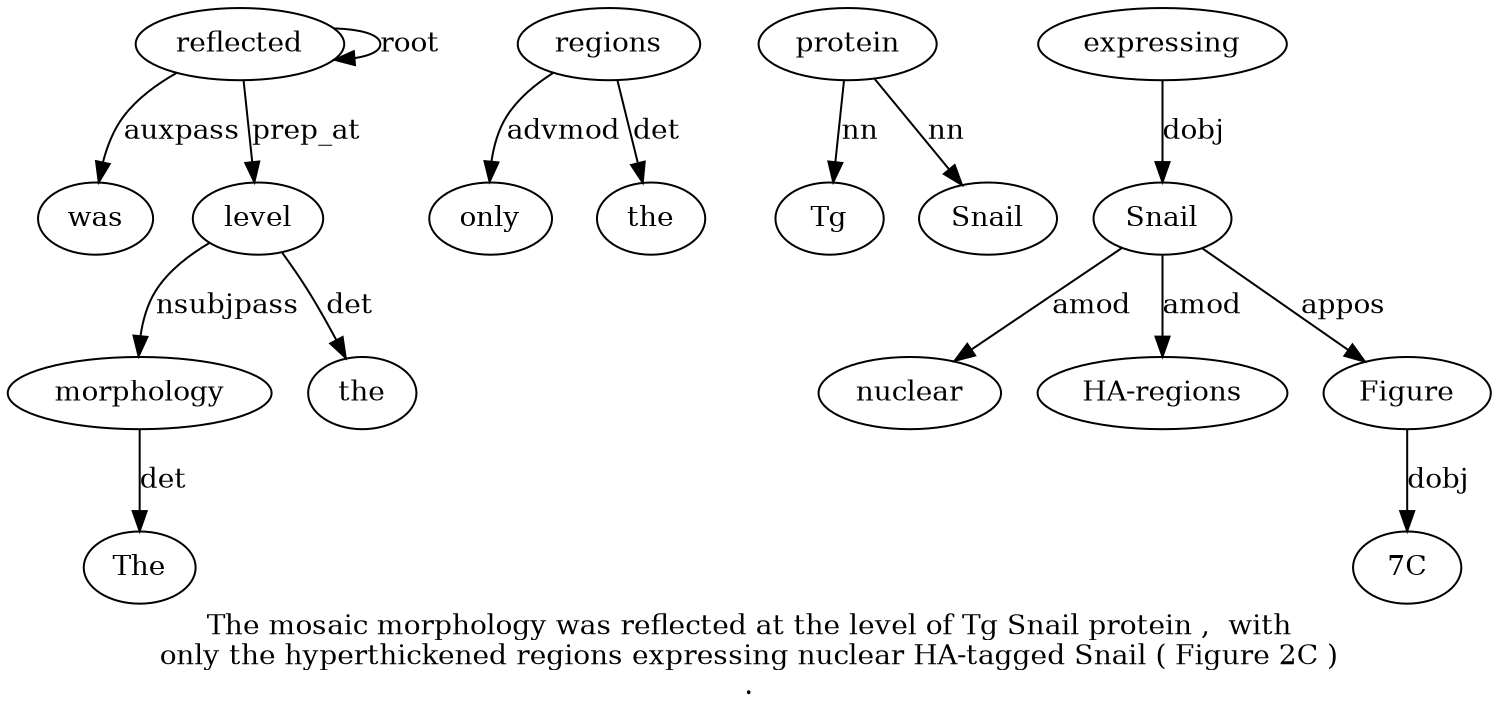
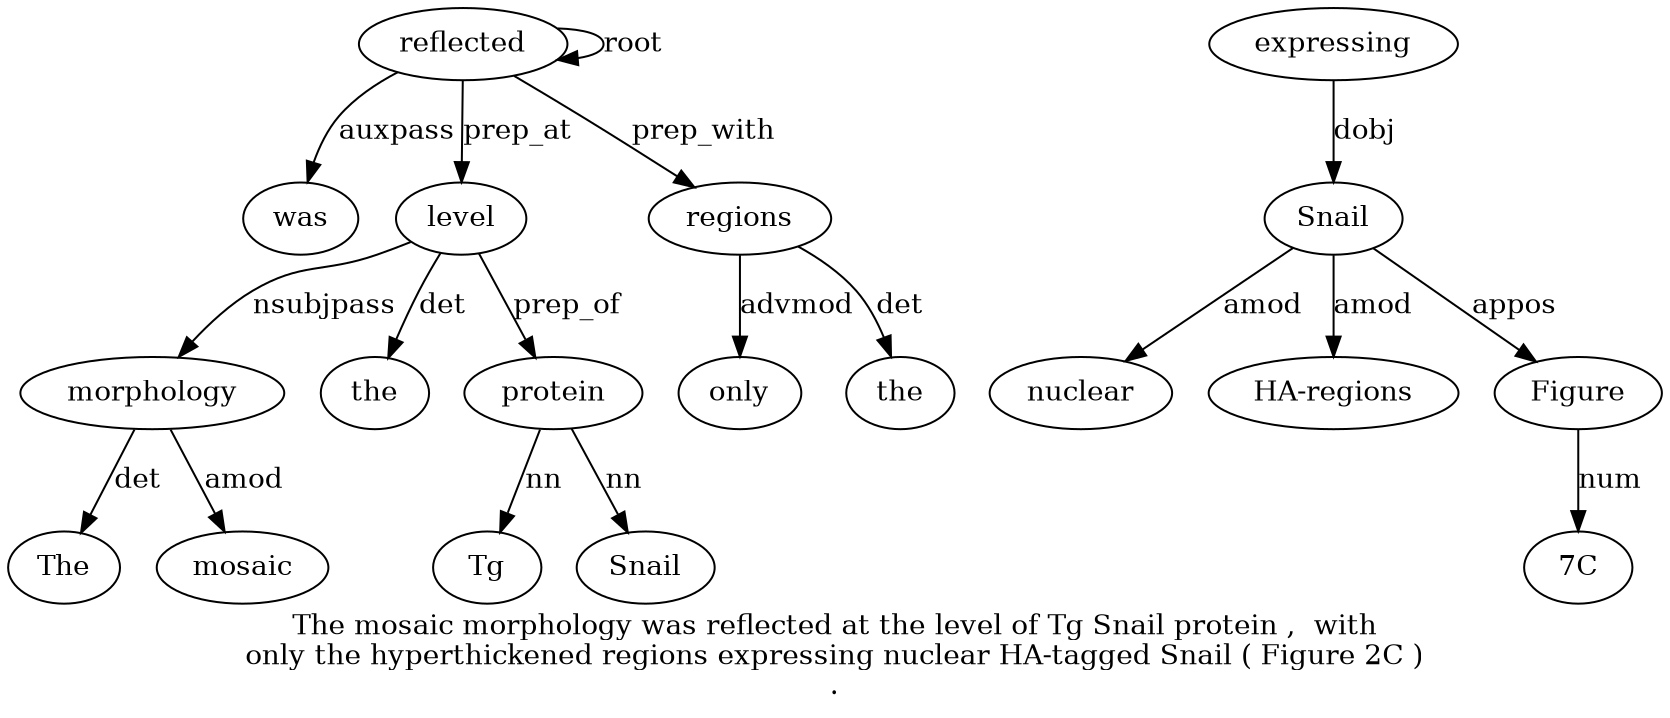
edge "reflected" -> "regions": added, label "prep_with"
edge "level" -> "protein": added, label "prep_of"
edge "Figure" -> "7C": label "dobj" -> "num"
node "mosaic": added
